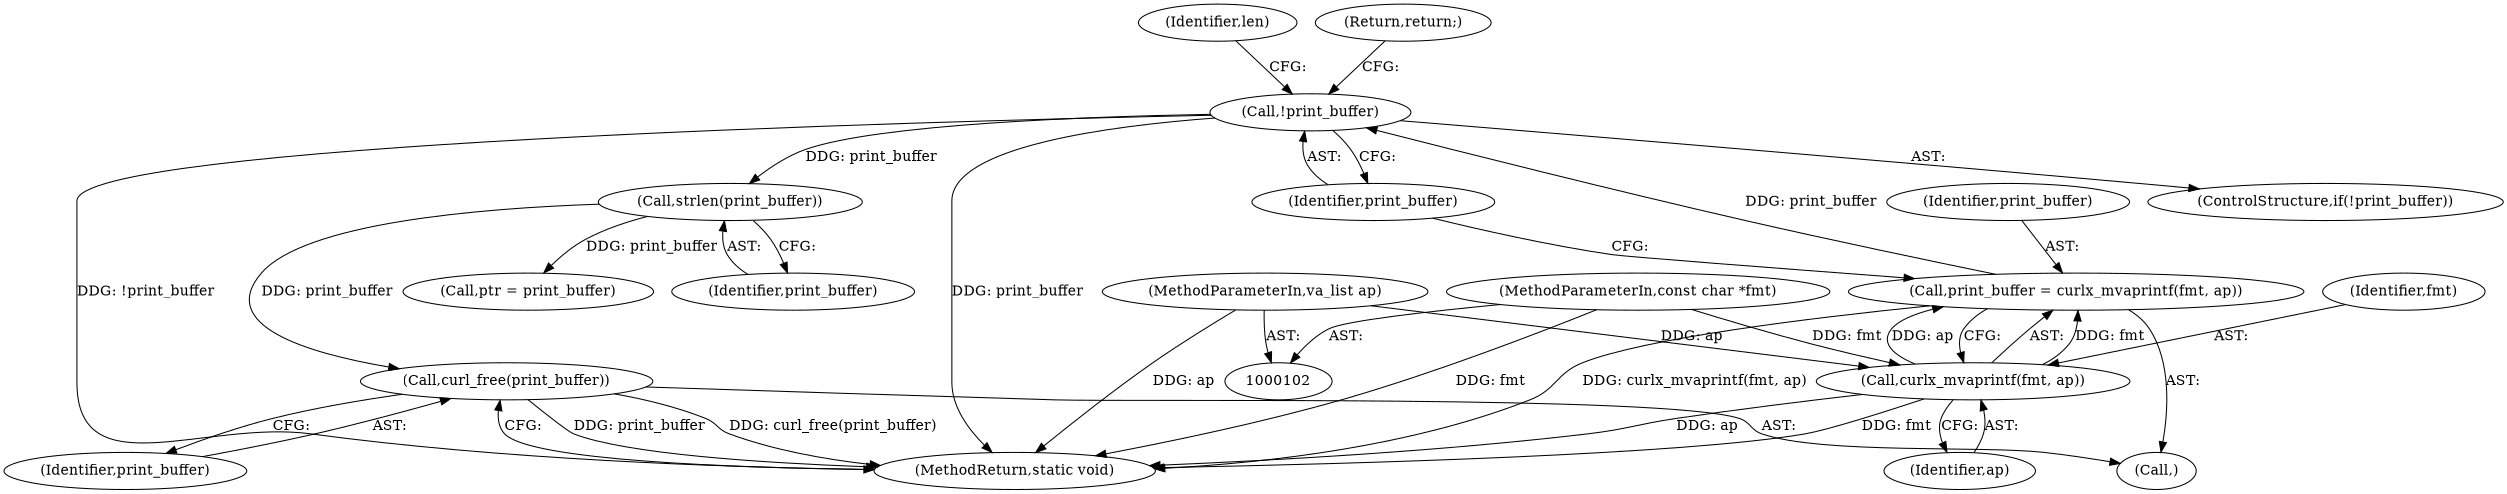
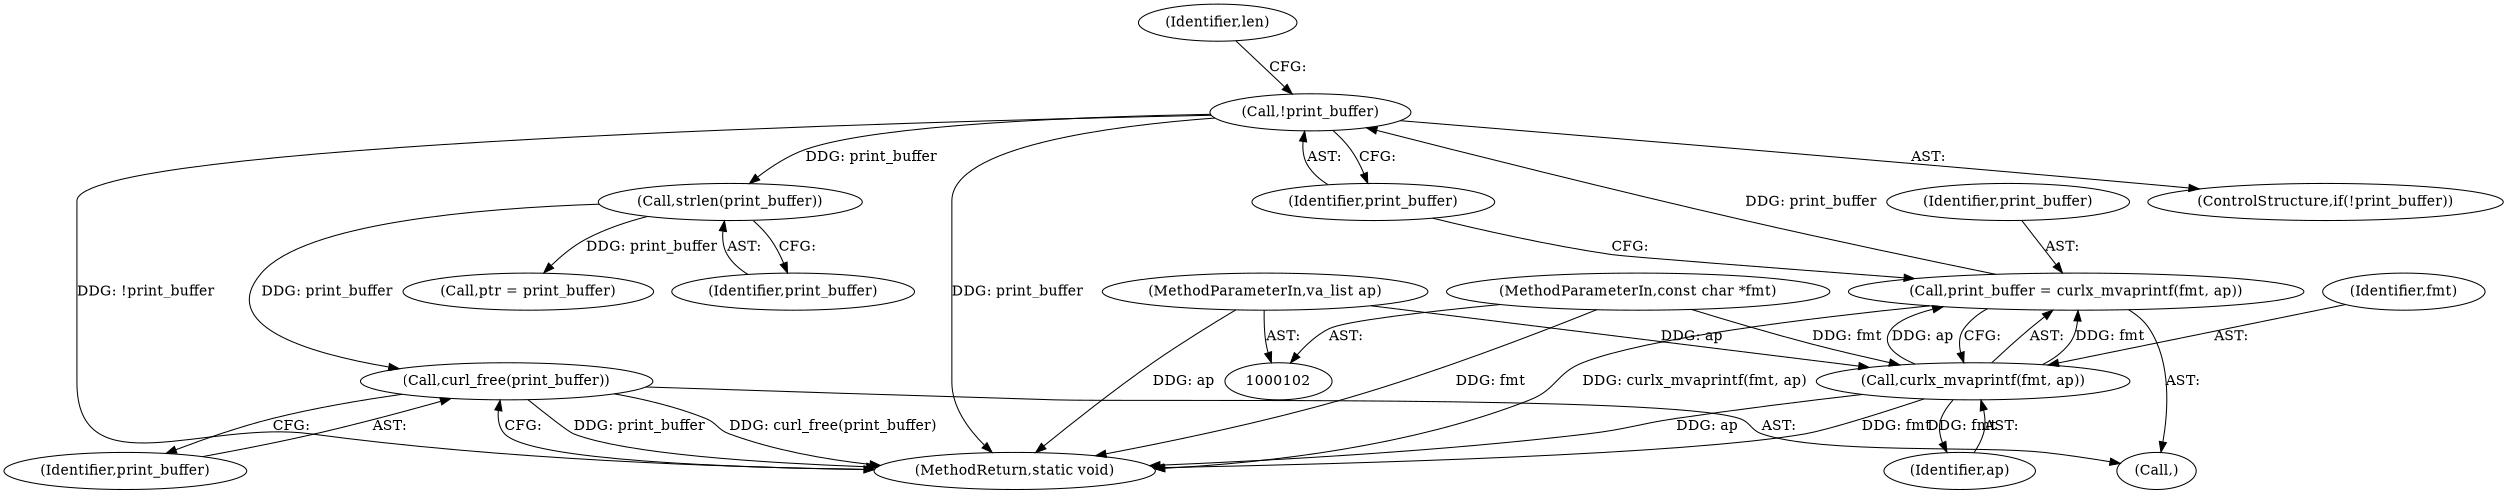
node "(Return,return;)": removed
edge "(Call,curlx_mvaprintf(fmt, ap))" -> "(Identifier,ap)": label "CFG: " -> "DDG: fmt"
